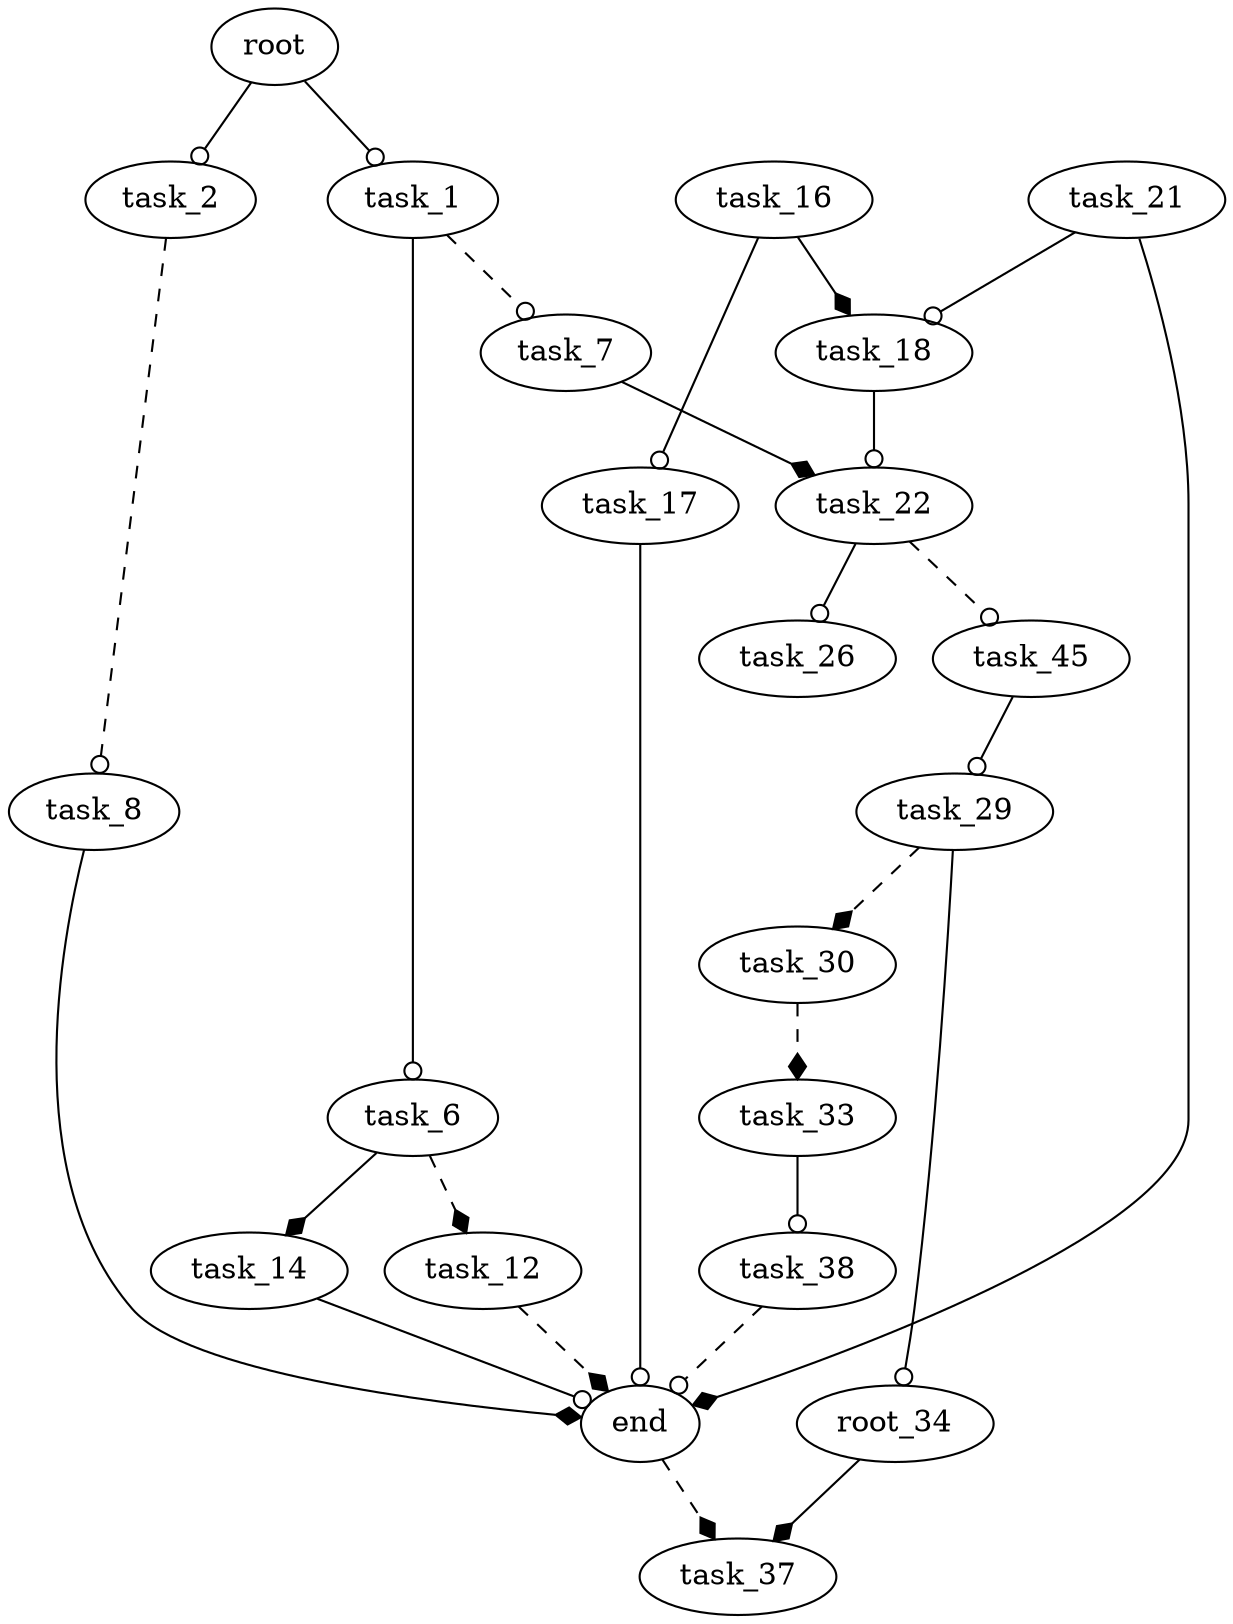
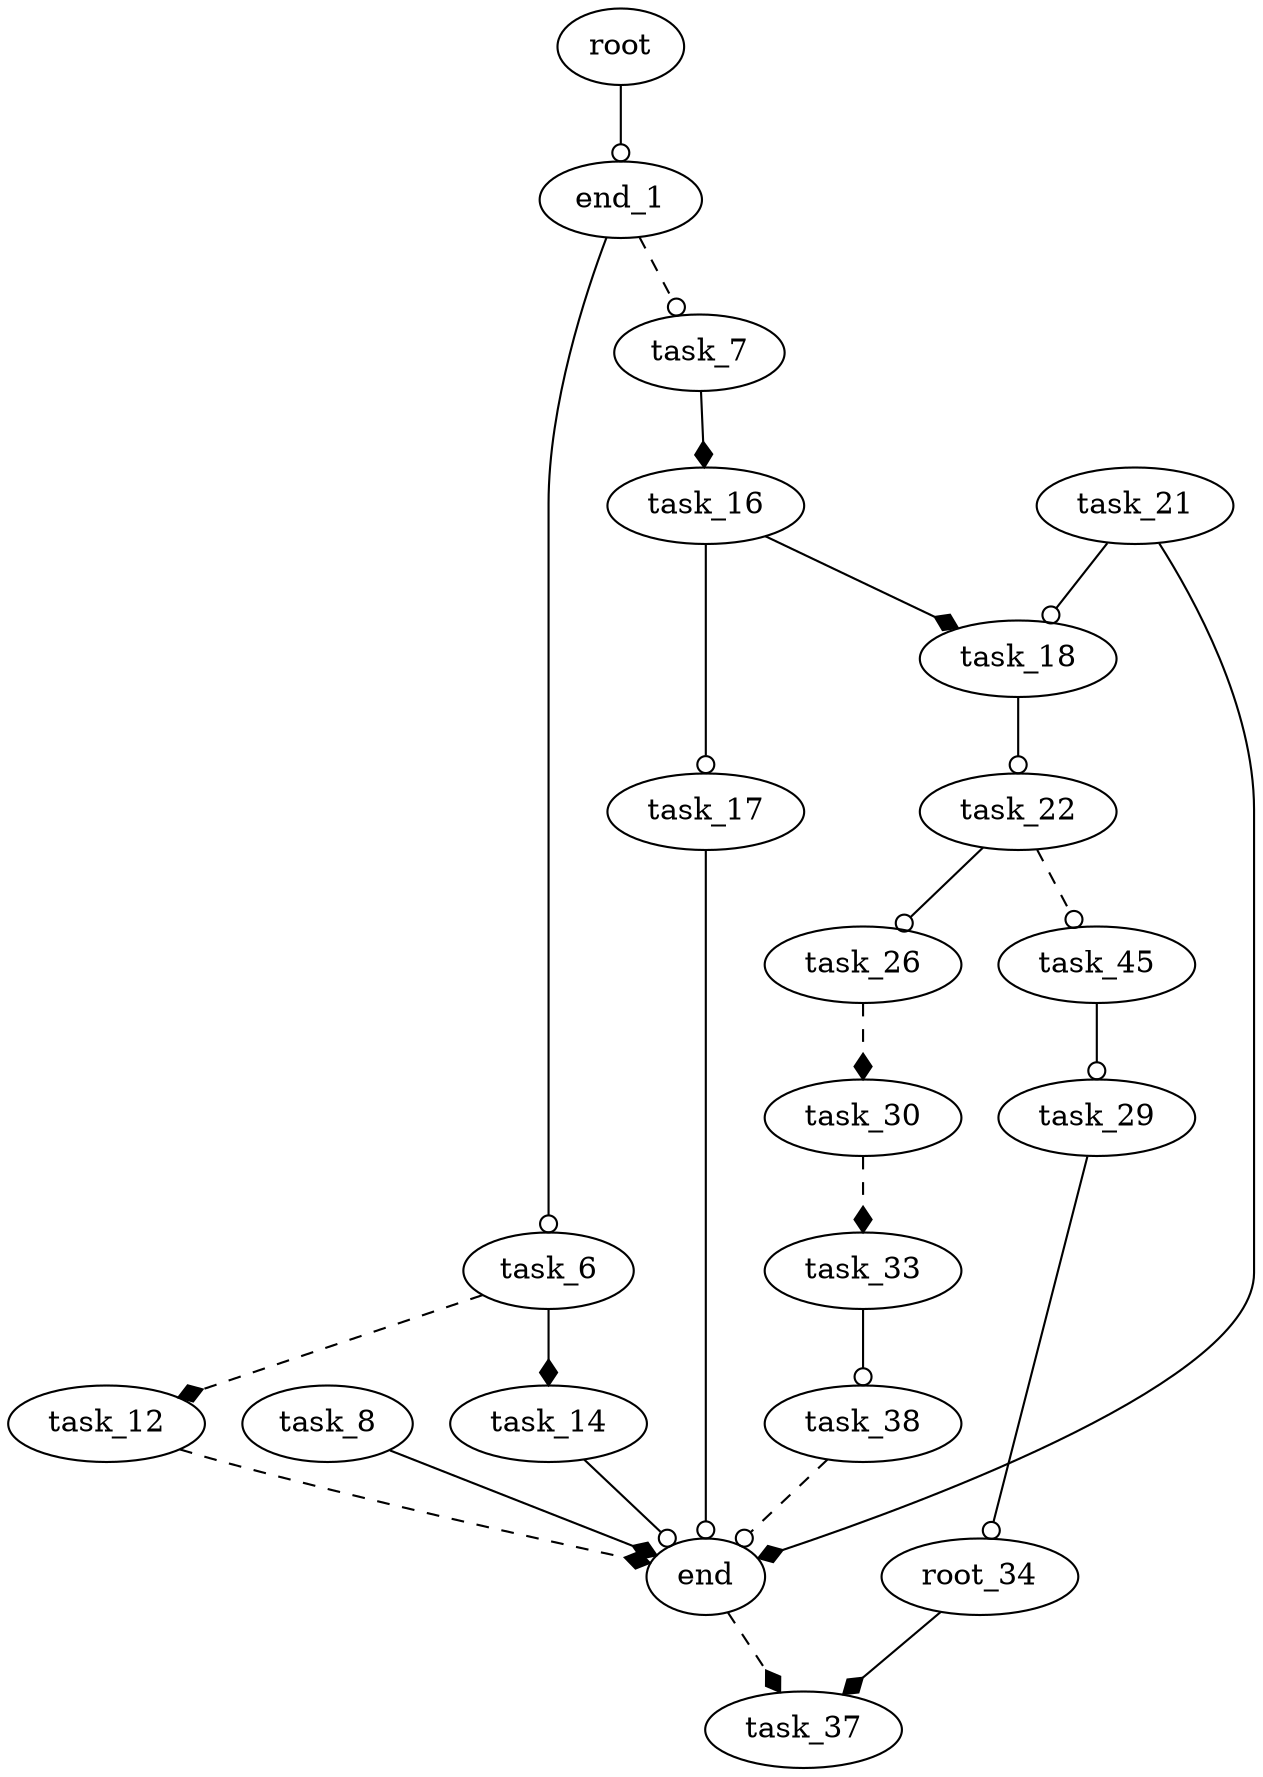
node "task_2": removed
node "task_1": label "task_1" -> "end_1"
edge "task_7" -> "task_22": now "task_7" -> "task_16"
edge "task_29" -> "task_30": now "task_26" -> "task_30"
